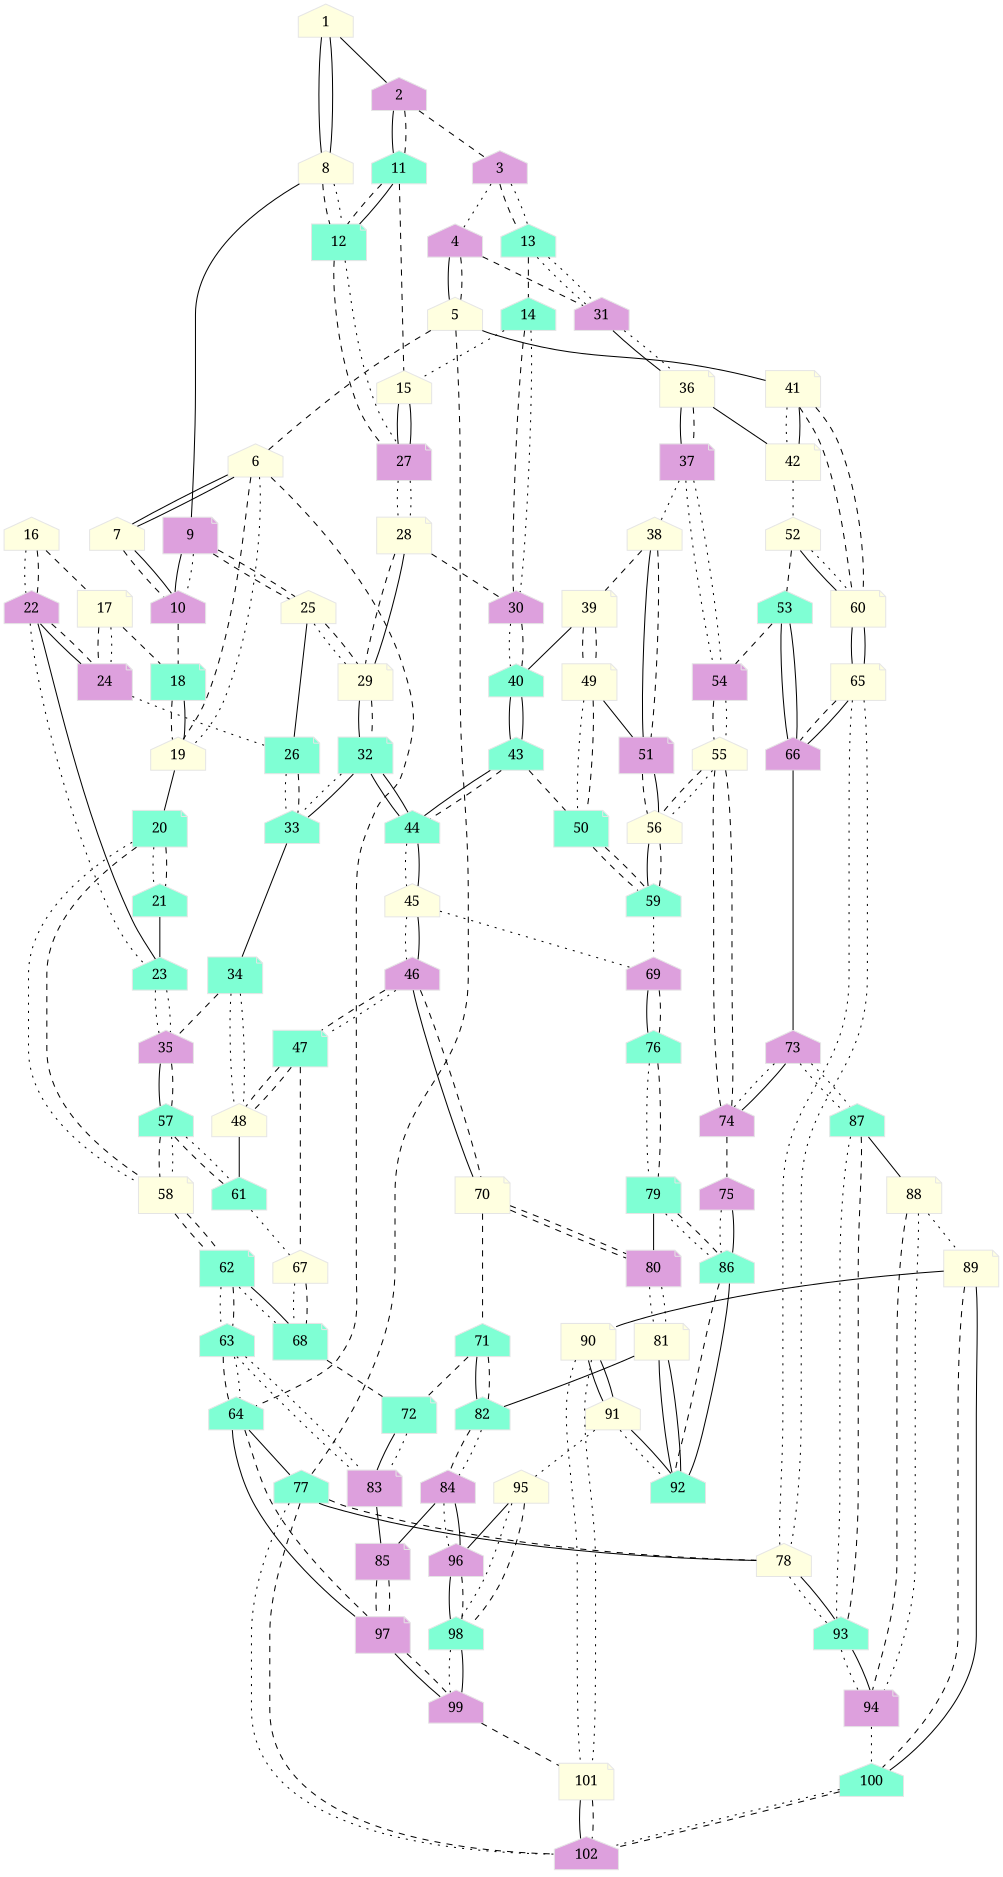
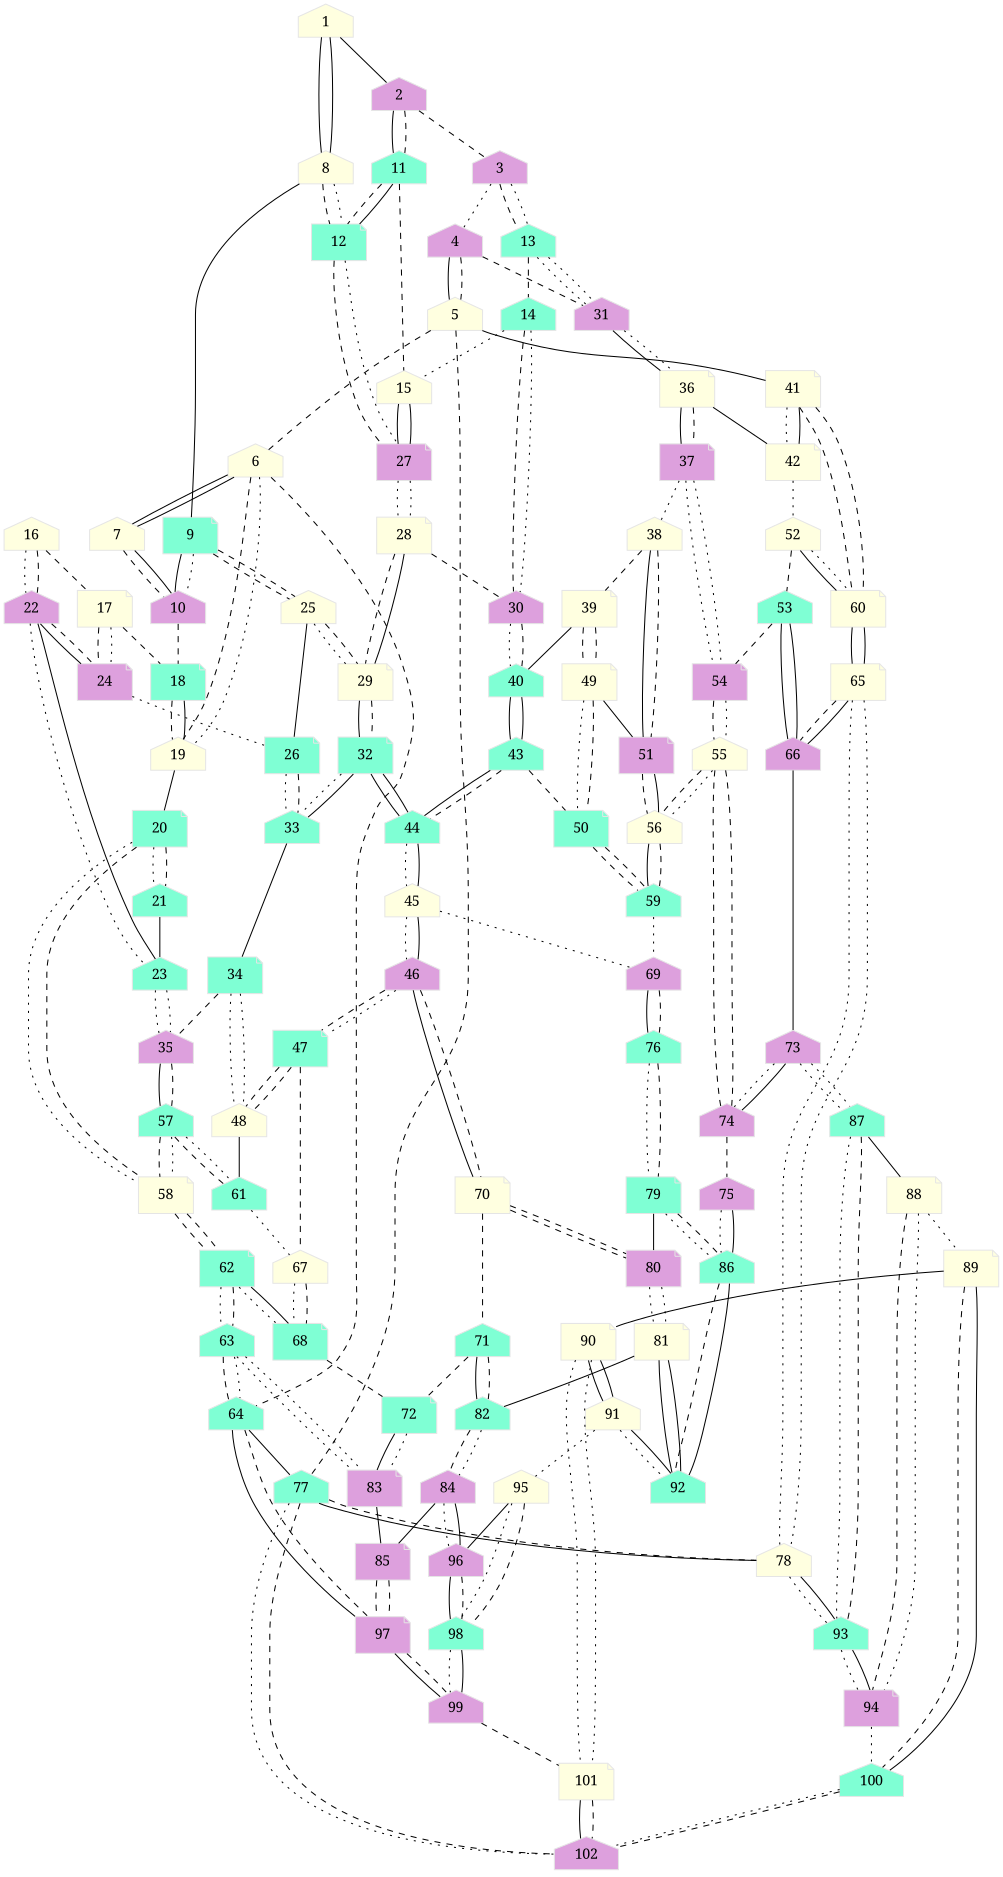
node "9": fillcolor plum -> aquamarine
